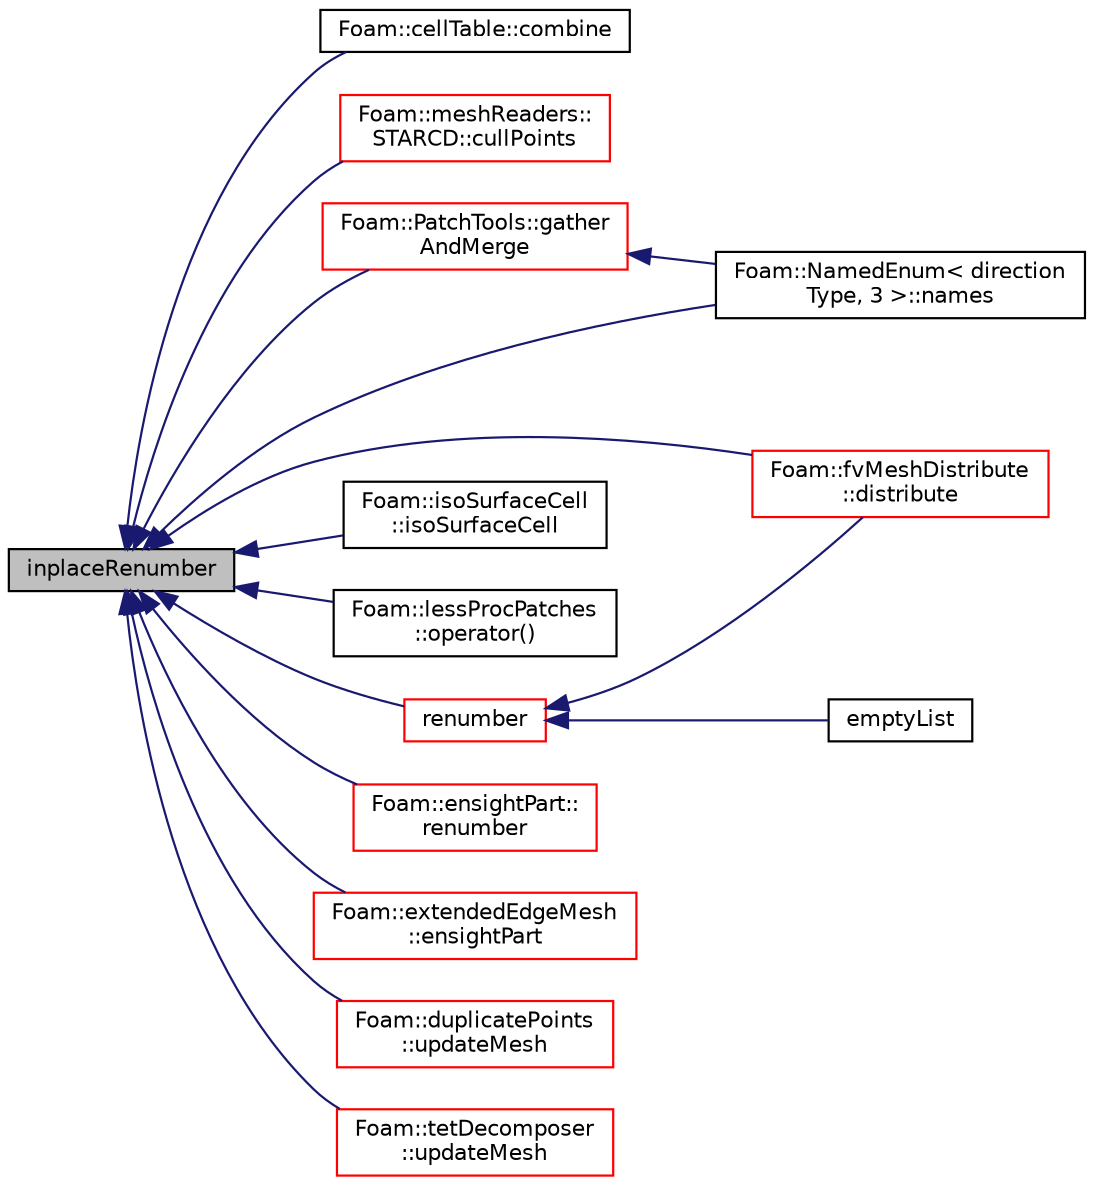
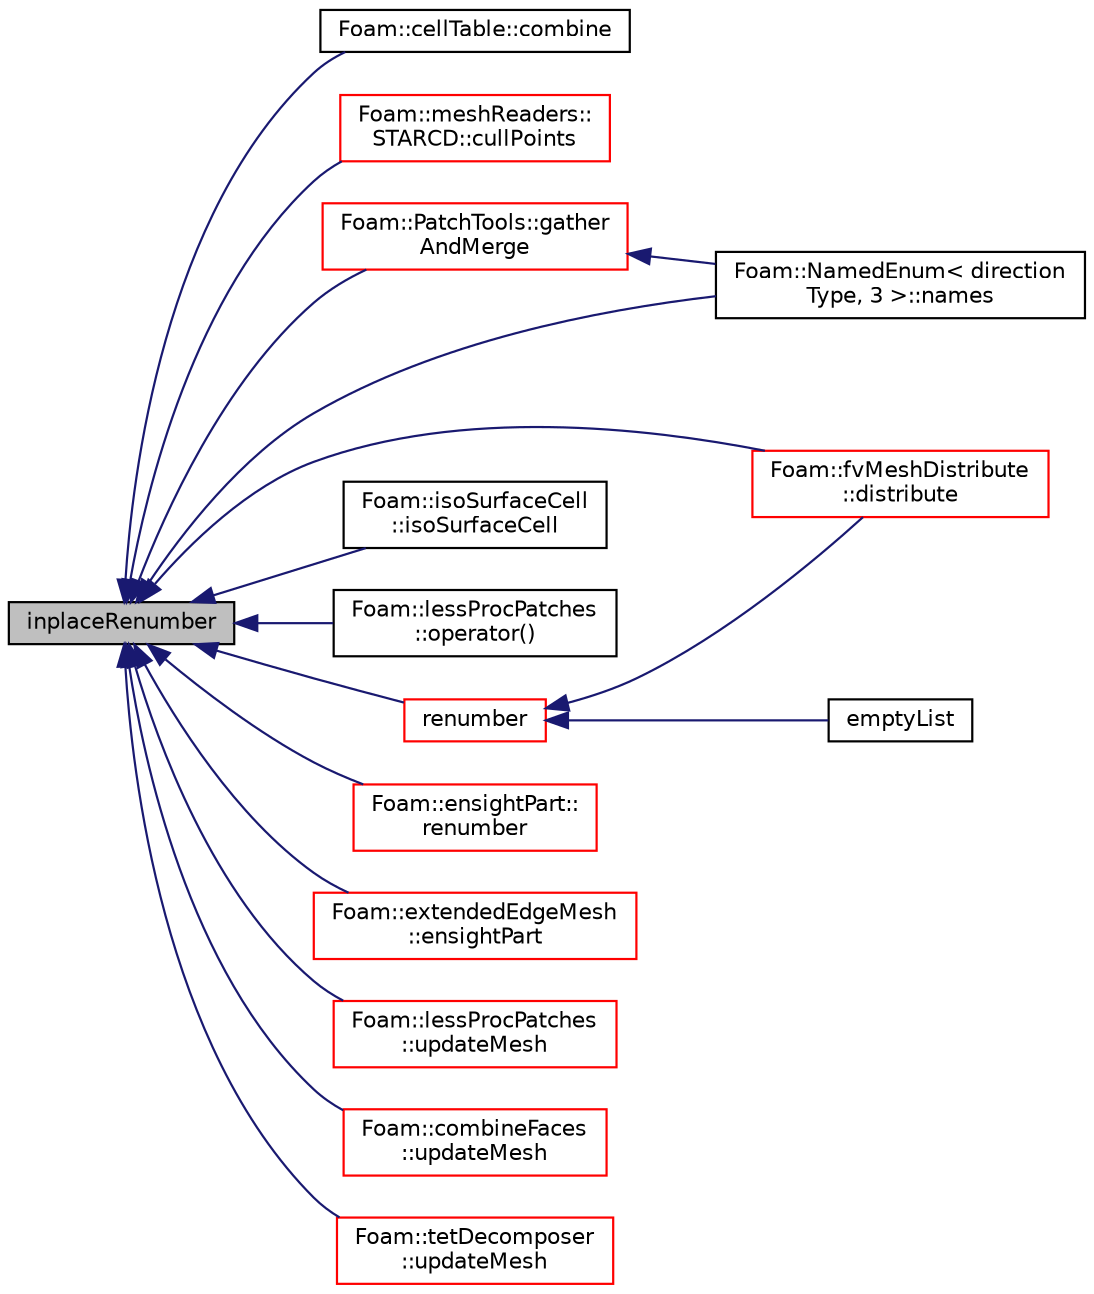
node "Foam::duplicatePoints ::updateMesh": label "Foam::duplicatePoints ::updateMesh" -> "Foam::lessProcPatches ::updateMesh"
node "Foam::combineFaces ::updateMesh": added
